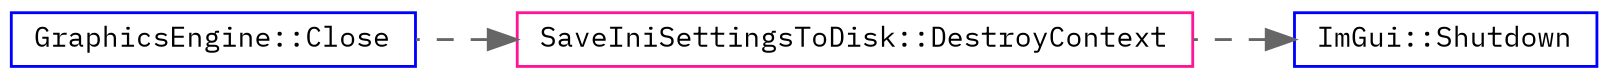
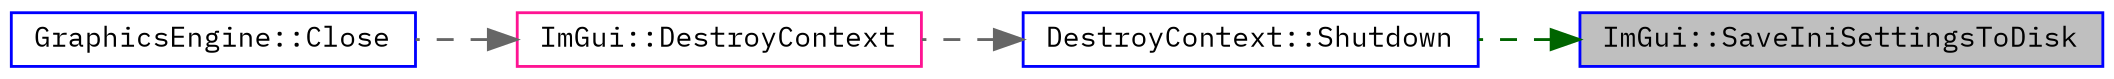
node "SaveIniSettingsToDisk::DestroyContext": label "SaveIniSettingsToDisk::DestroyContext" -> "ImGui::DestroyContext"
node "ImGui::Shutdown": label "ImGui::Shutdown" -> "DestroyContext::Shutdown"
node "ImGui::SaveIniSettingsToDisk": added
